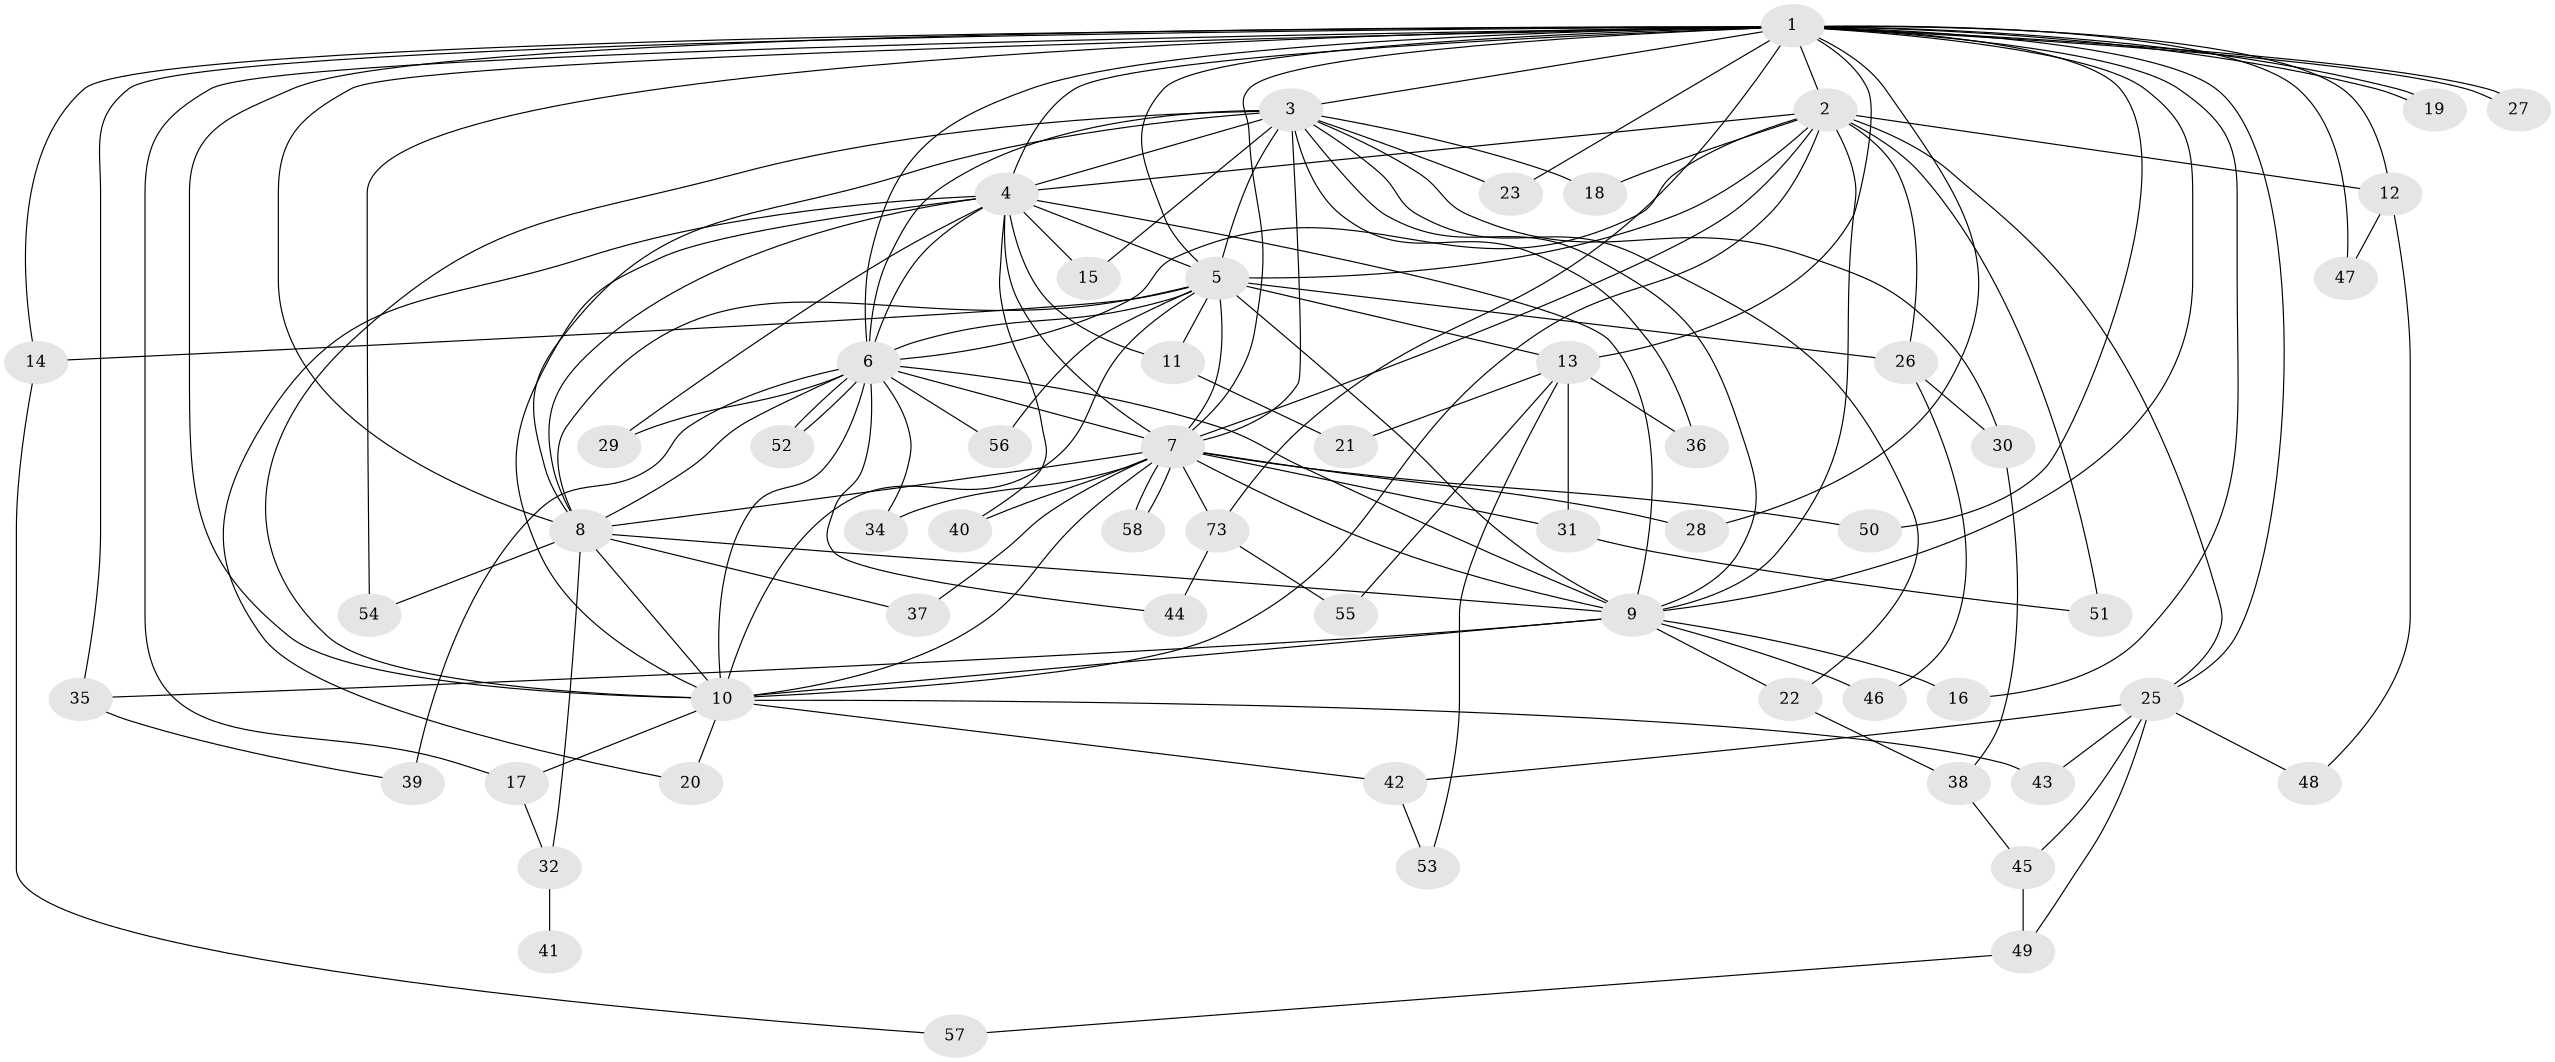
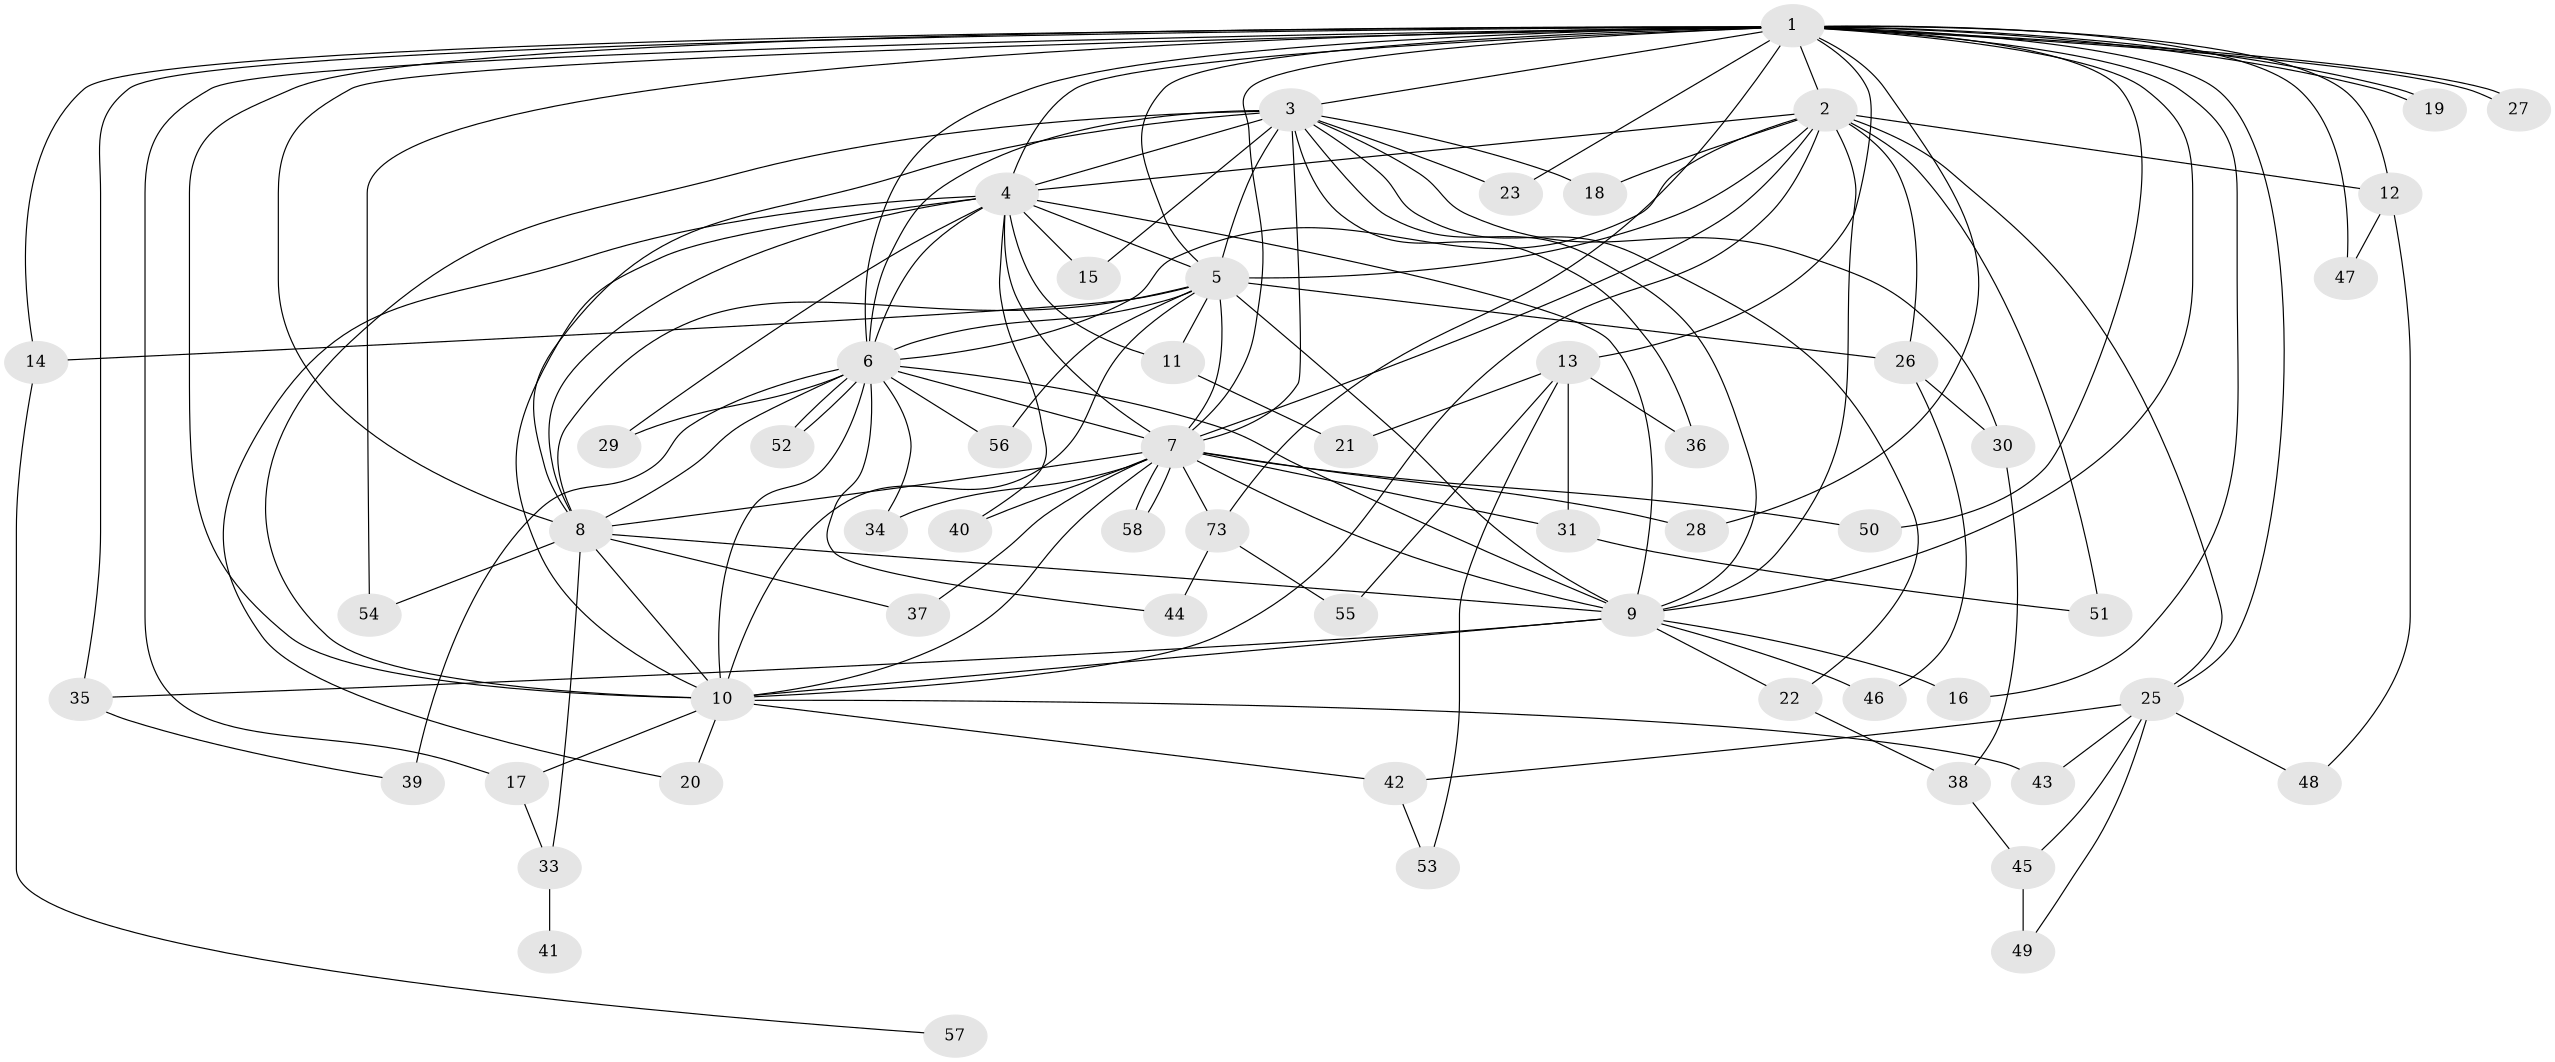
edge "5" -- "13": removed
node "32": label "32" -> "33"
edge "49" -- "57": removed
